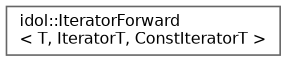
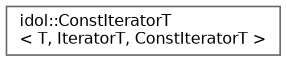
node "idol::IteratorForward < T, IteratorT, ConstIteratorT >": label "idol::IteratorForward < T, IteratorT, ConstIteratorT >" -> "idol::ConstIteratorT < T, IteratorT, ConstIteratorT >"
